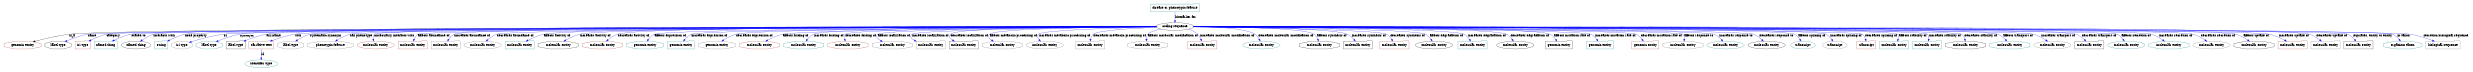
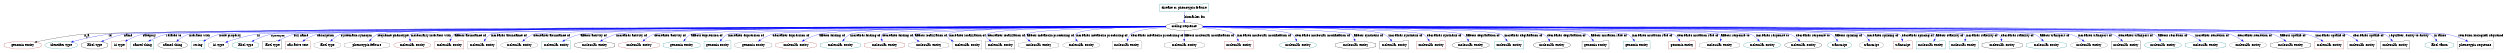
edge "coding sequence" -> "narrative text": label "with" -> "description"
edge "coding sequence" -> "phenotypic feature": label "has phenotype" -> "sequence phenotype"
node "organism taxon": label "organism taxon" -> "label taxon"
node "biological sequence": label "biological sequence" -> "phenotypic sequence"
edge "narrative text" -> "identifier type": now "coding sequence" -> "identifier type"
